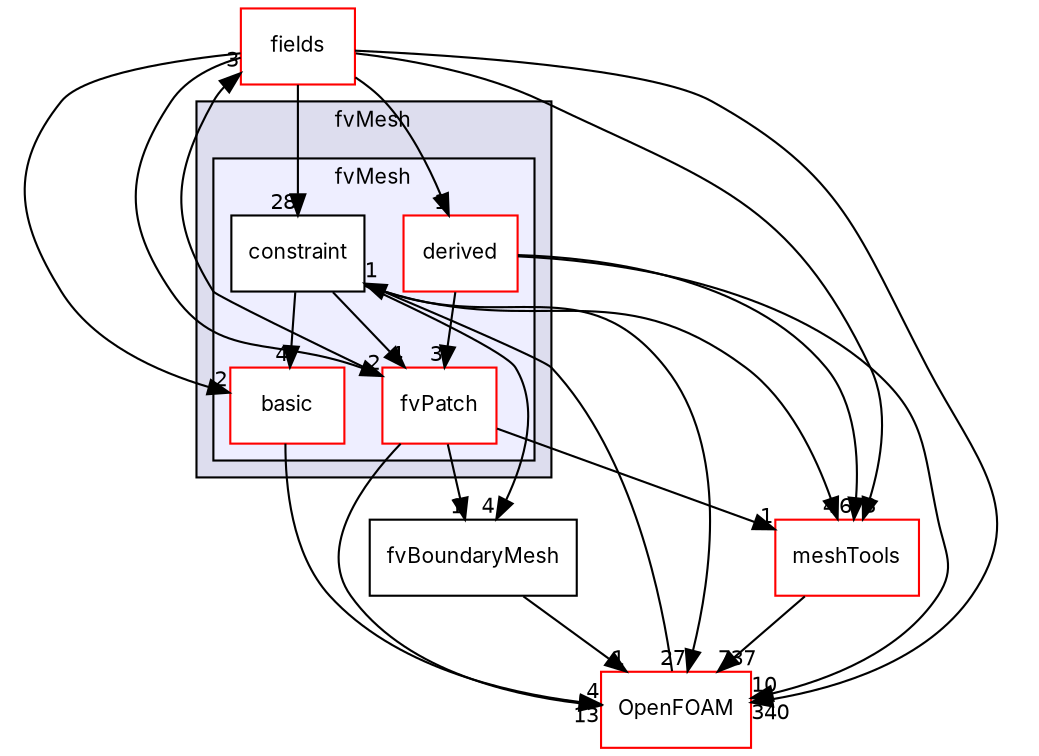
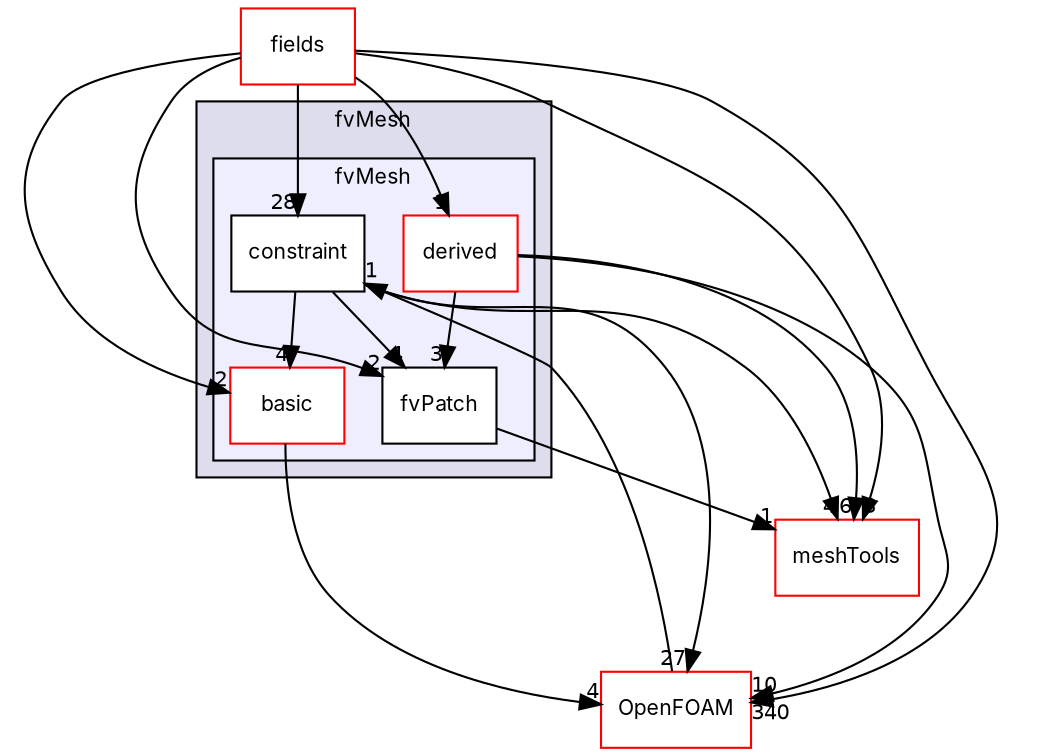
edge "fvPatch" -> "fields": removed
node "fvPatch": color red -> black
node "fvBoundaryMesh": removed
edge "fvPatch" -> "OpenFOAM": removed
edge "meshTools" -> "OpenFOAM": removed
